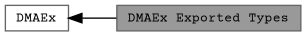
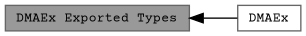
edge "DMAEx Exported Types" -> "DMAEx": reversed
